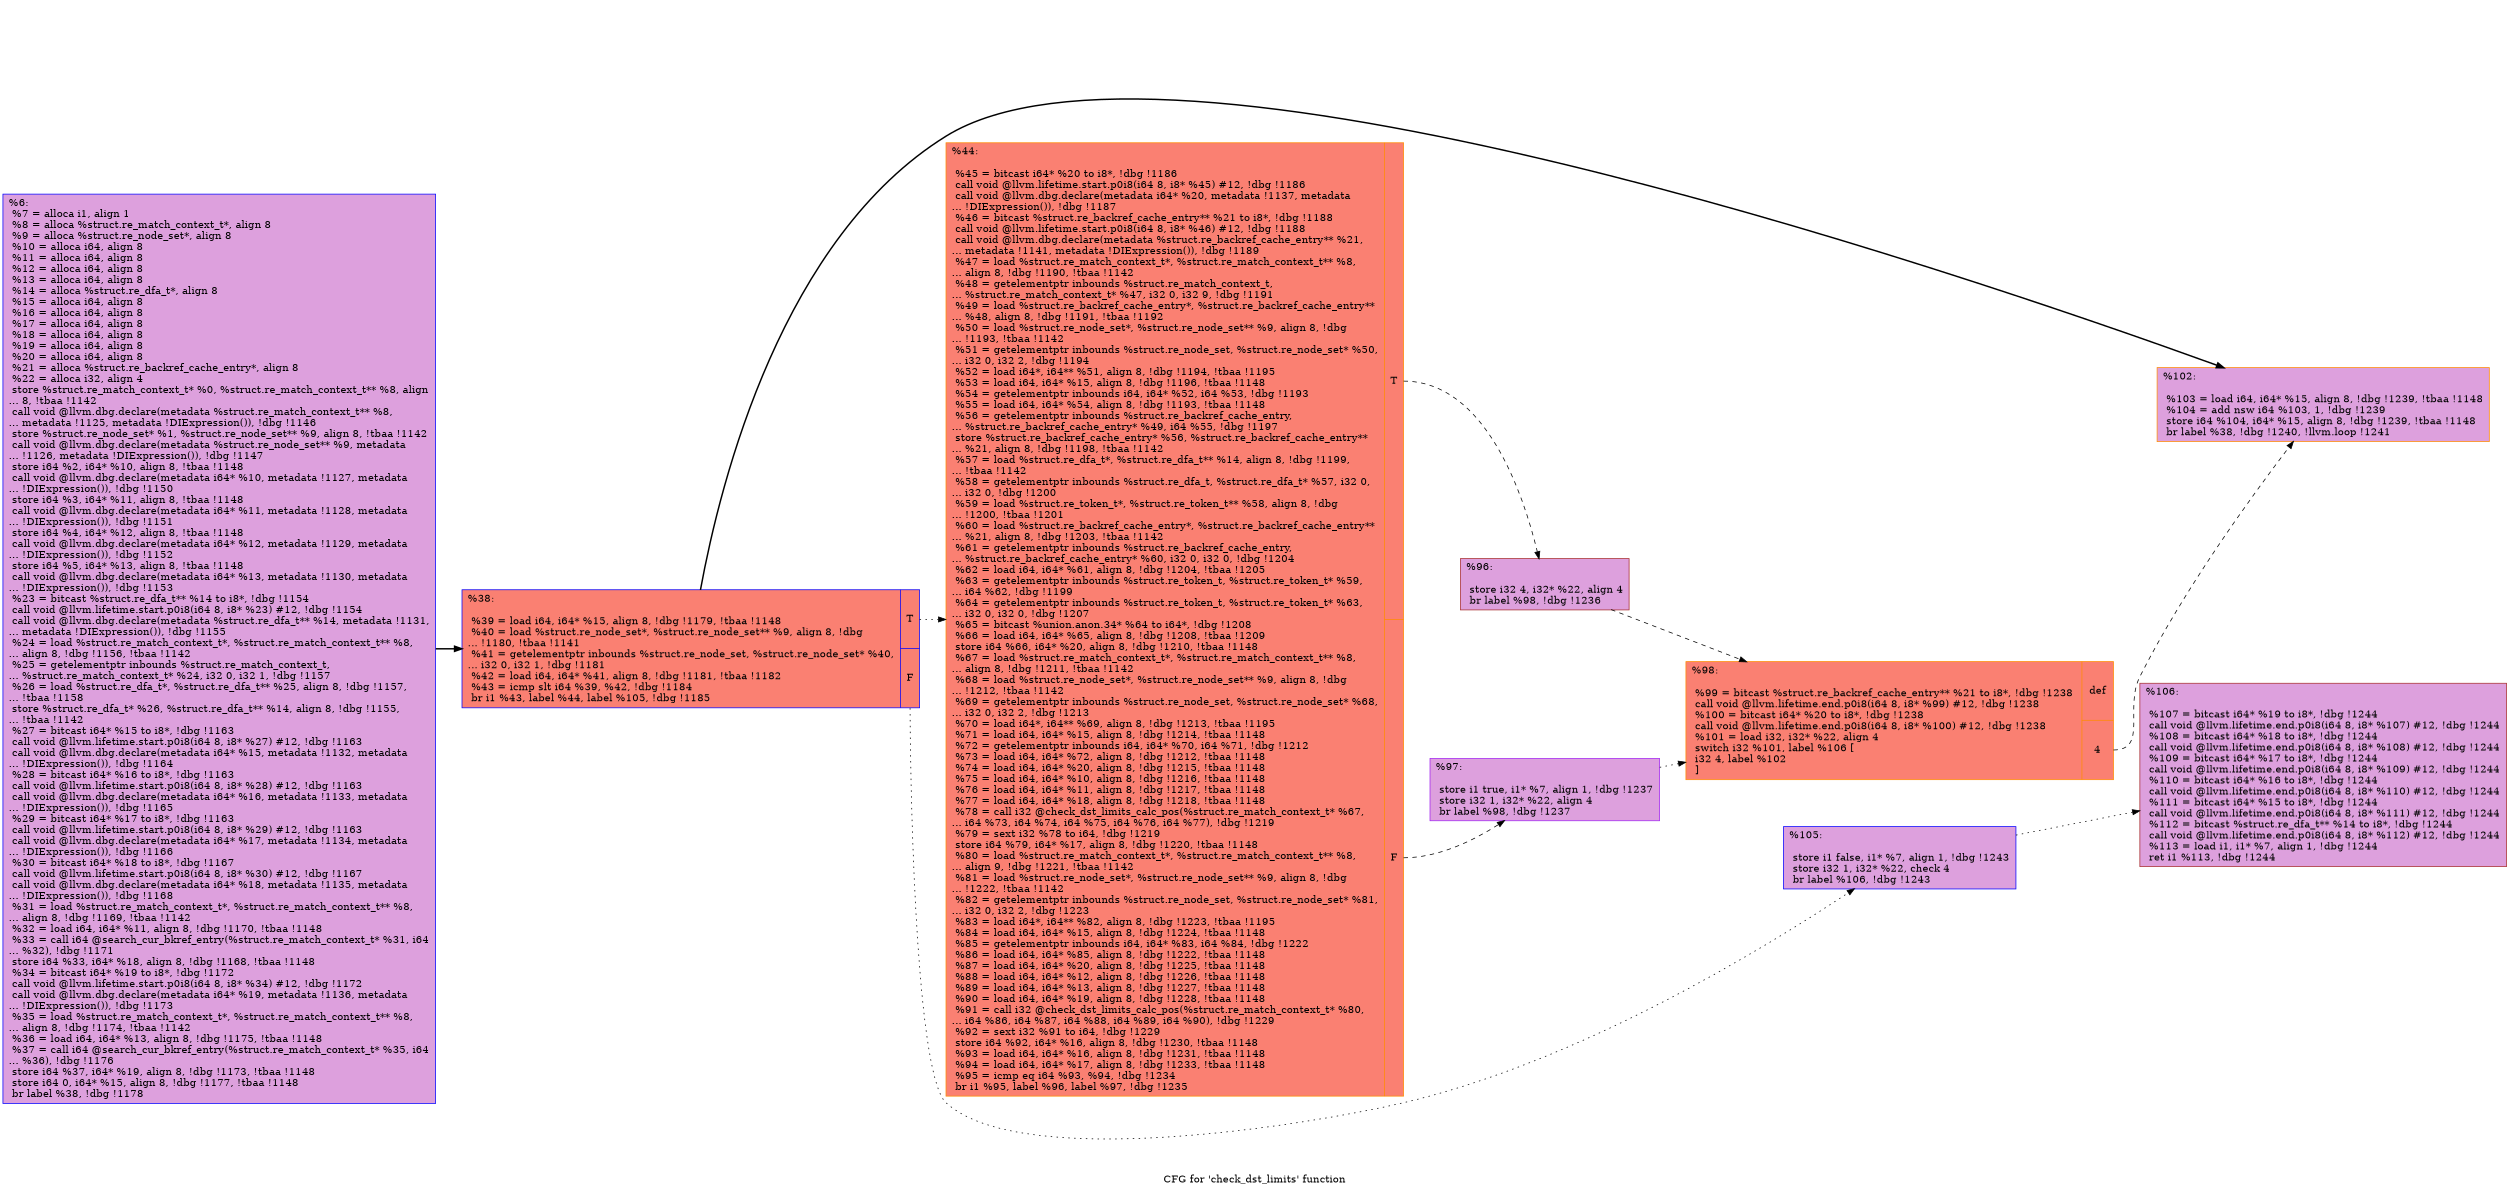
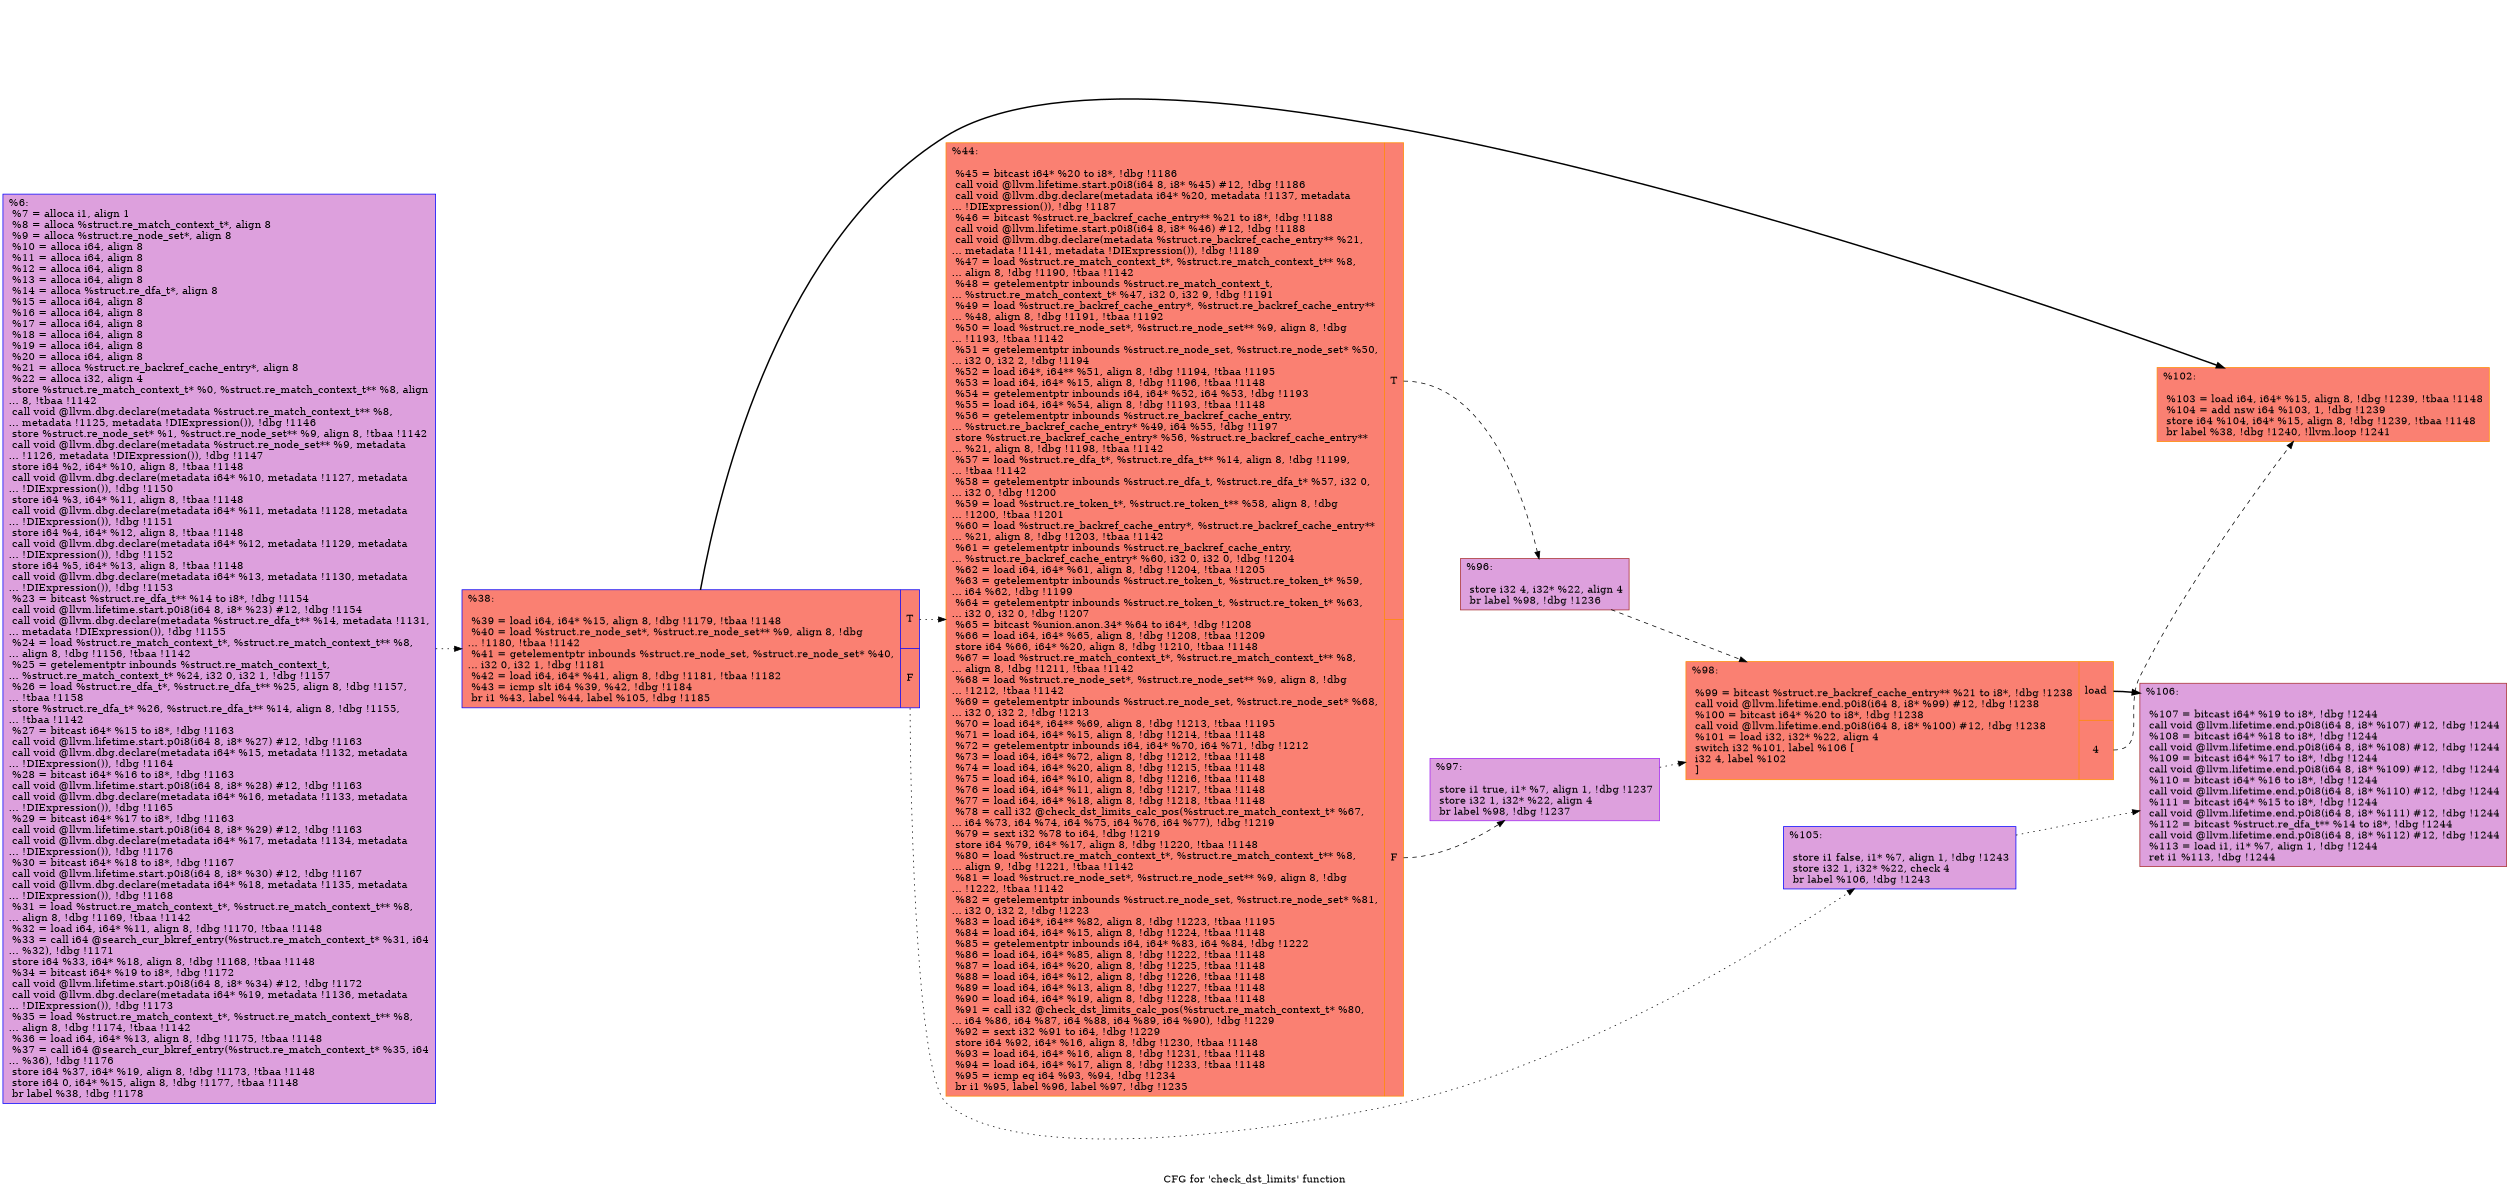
node "%102:": fillcolor plum -> salmon
node "%38:": text "... !1180, !tbaa !1141" -> "... !1180, !tbaa !1142"
edge "%6:" -> "%38:": style bold -> dotted
node "%98:": text "def" -> "load"
edge "%98:" -> "%106:": added
node "%6:": text "... !DIExpression()), !dbg !1166" -> "... !DIExpression()), !dbg !1176"
